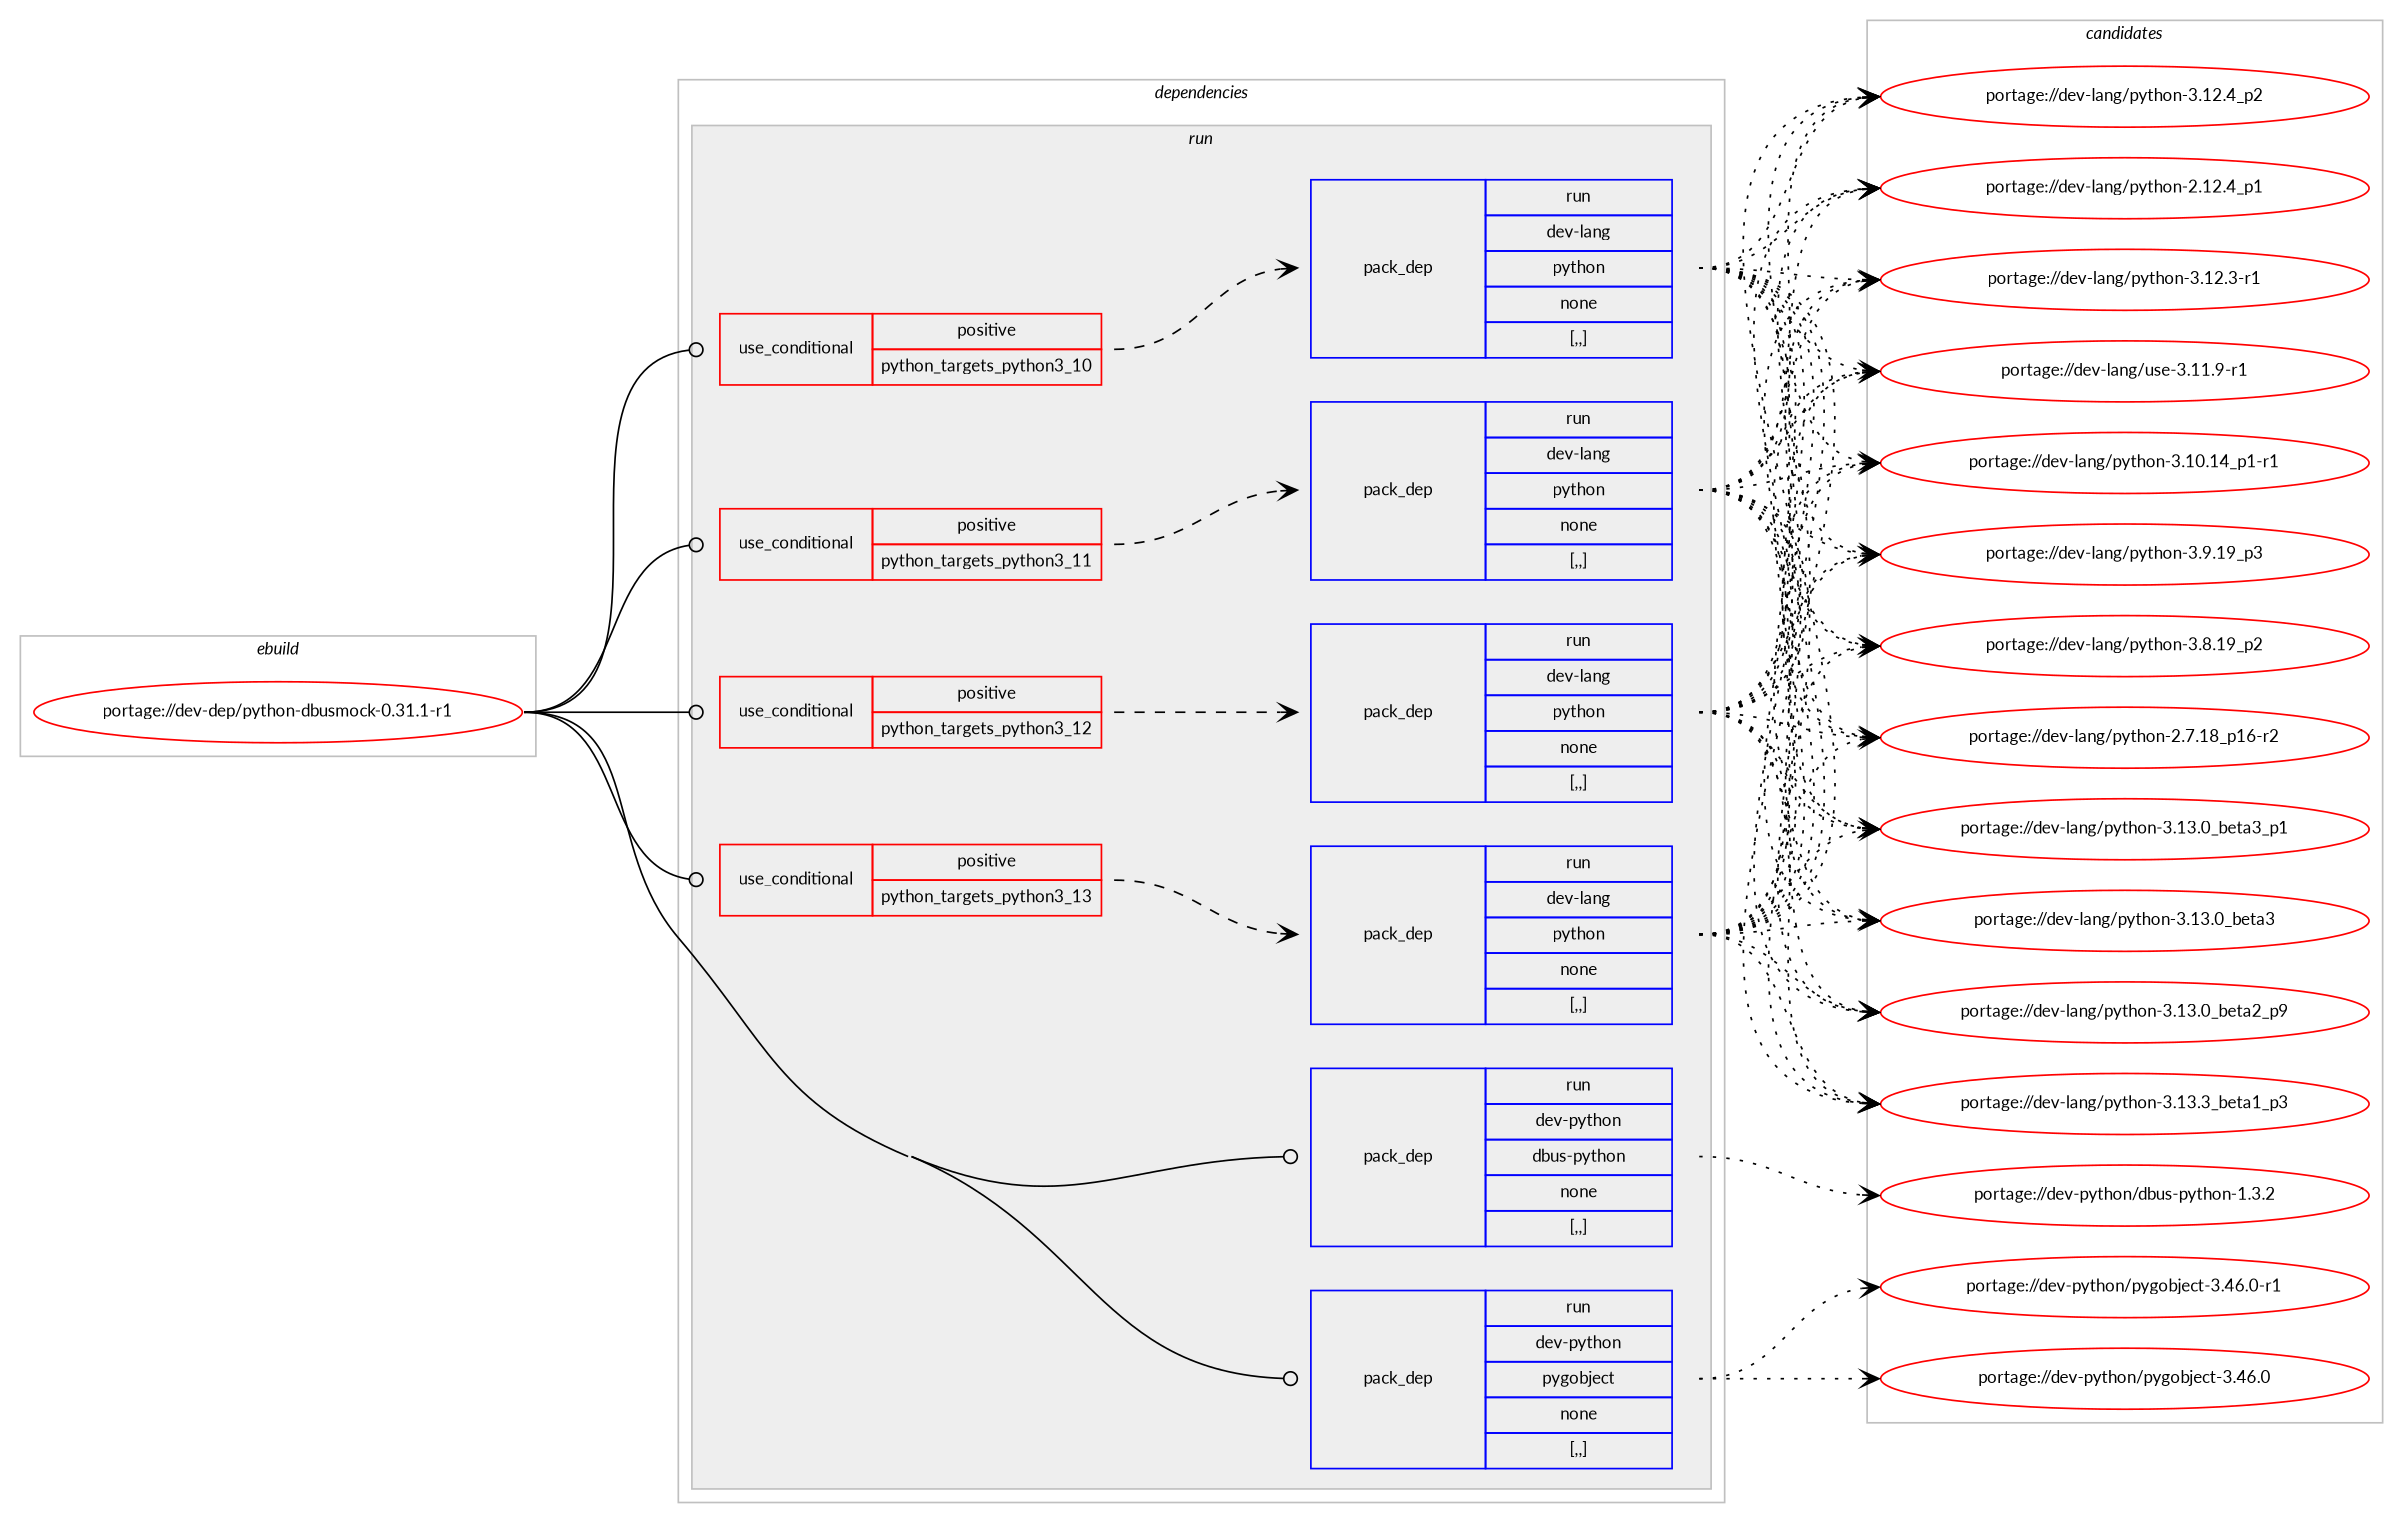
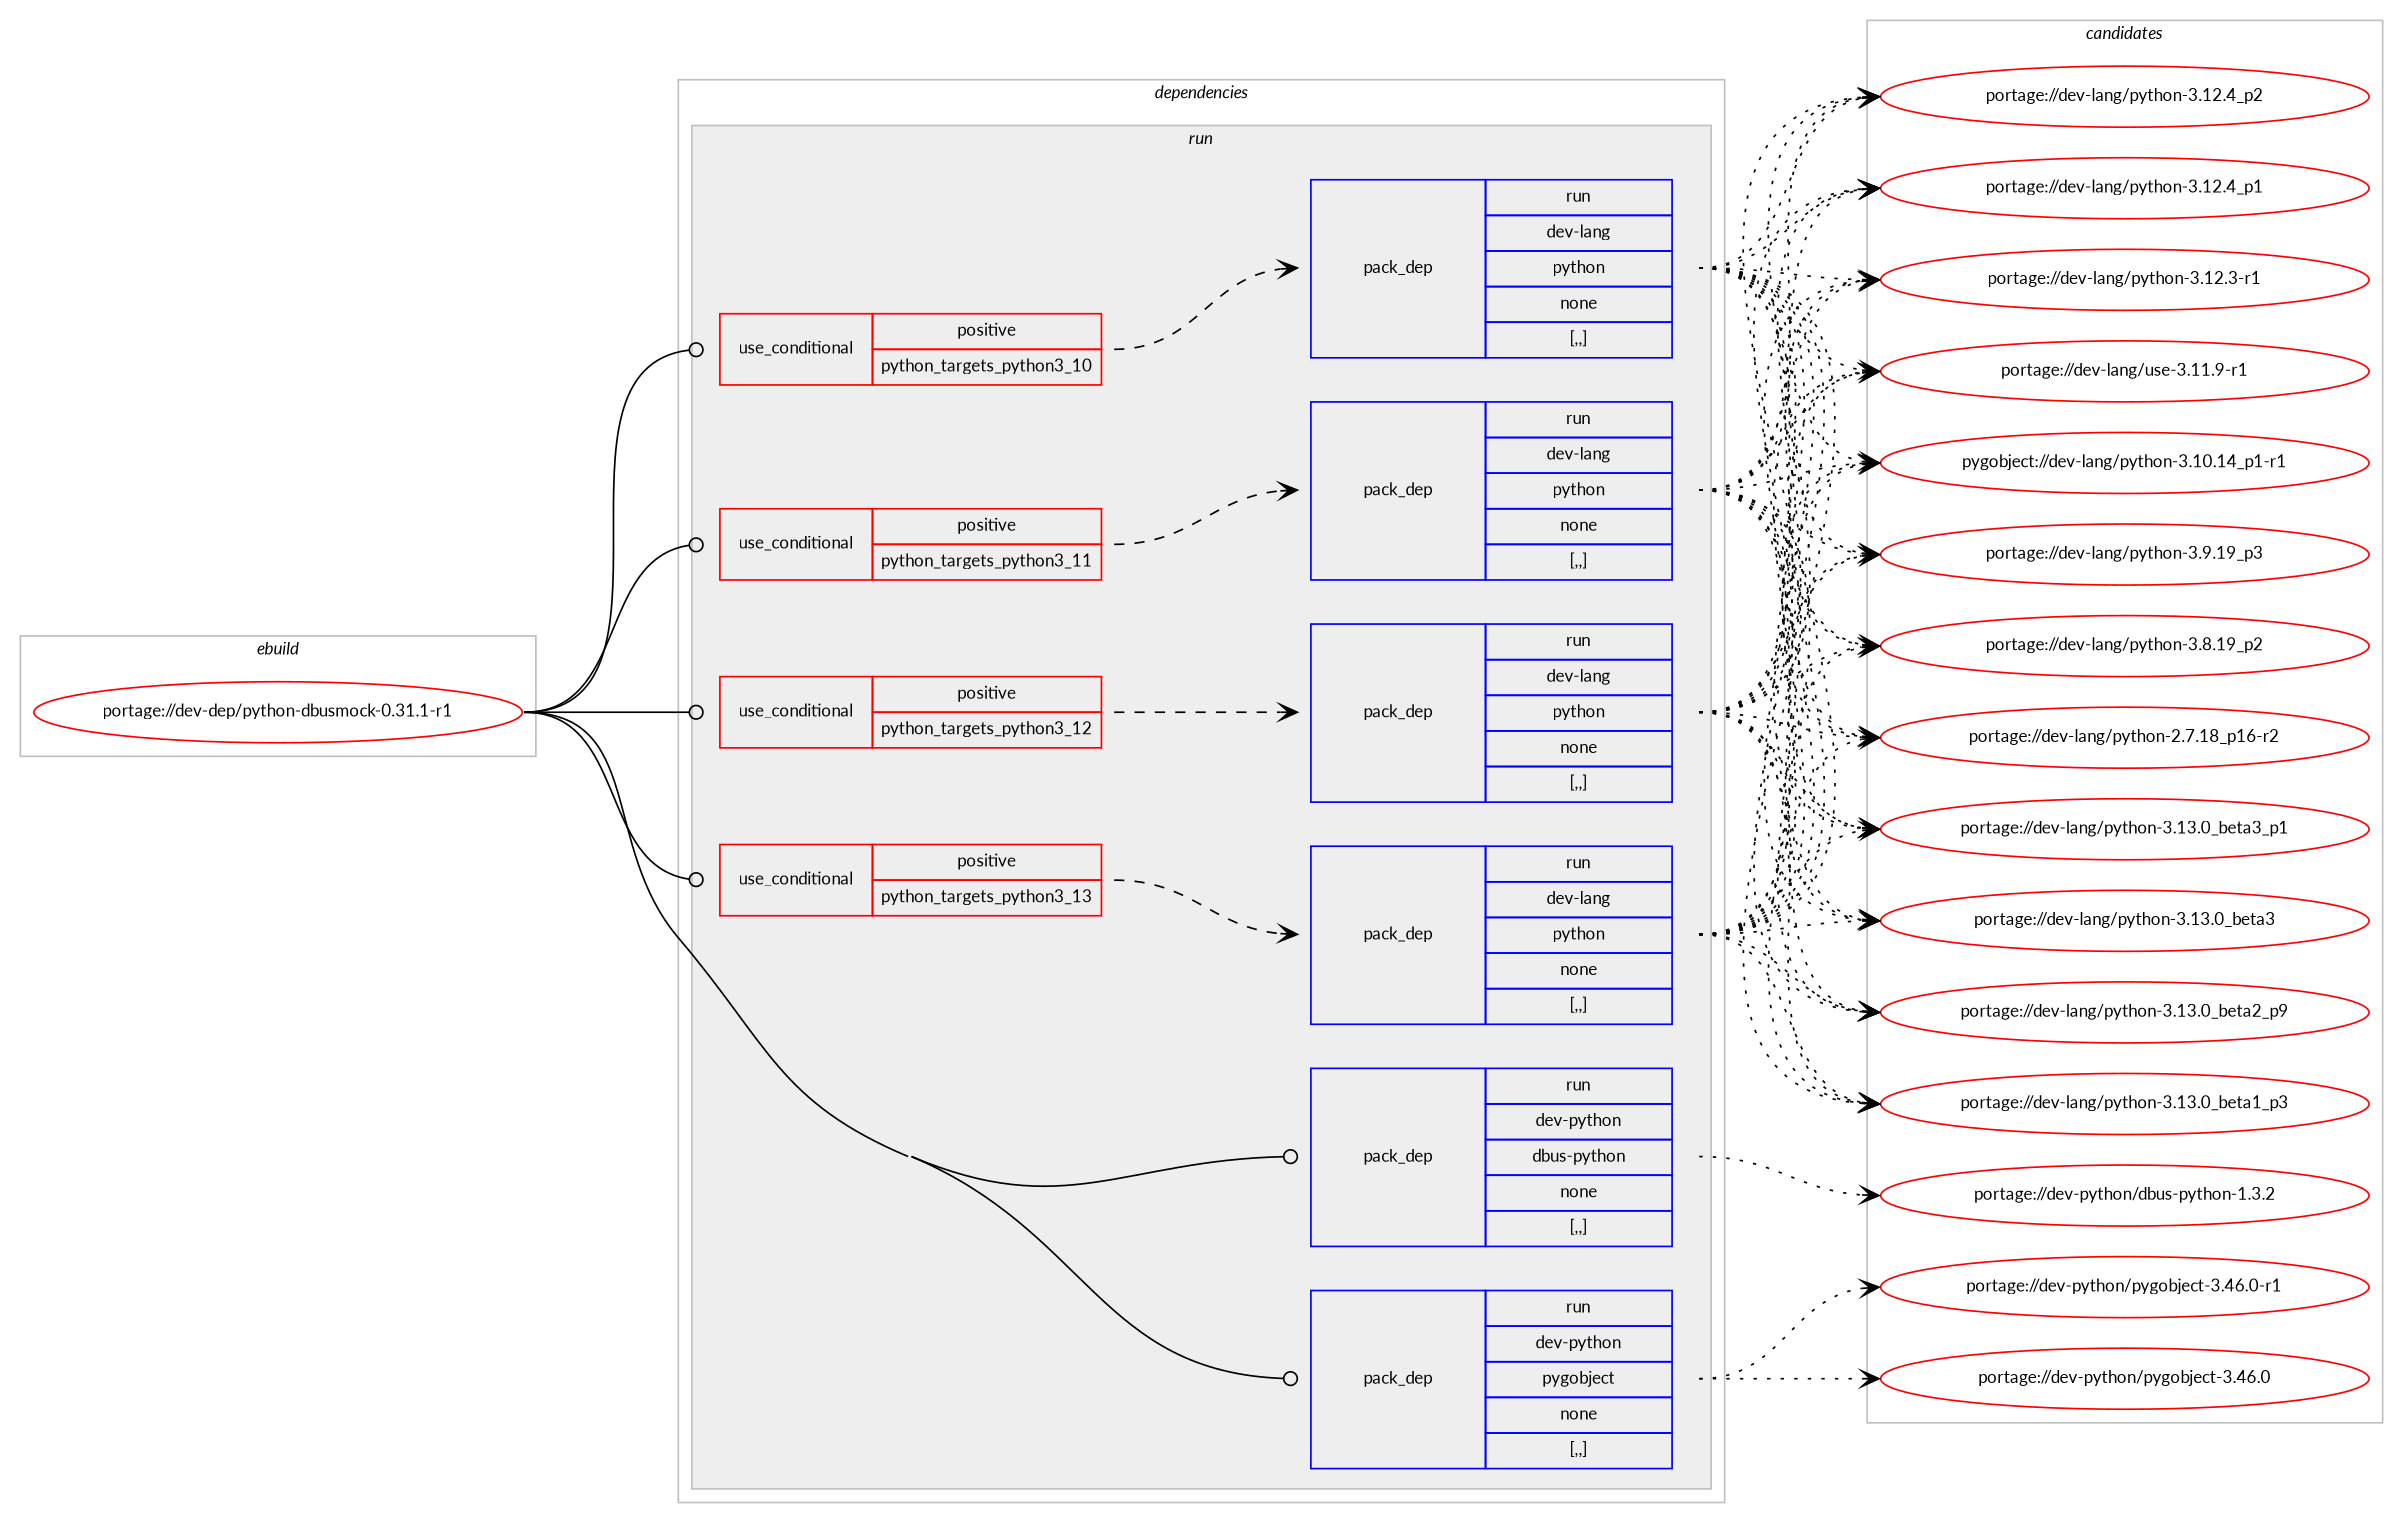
node "portage://dev-lang/python-2.12.4_p1": label "portage://dev-lang/python-2.12.4_p1" -> "portage://dev-lang/python-3.12.4_p1"
node "portage://dev-lang/python-3.10.14_p1-r1": label "portage://dev-lang/python-3.10.14_p1-r1" -> "pygobject://dev-lang/python-3.10.14_p1-r1"
node "portage://dev-lang/python-3.13.3_beta1_p3": label "portage://dev-lang/python-3.13.3_beta1_p3" -> "portage://dev-lang/python-3.13.0_beta1_p3"
